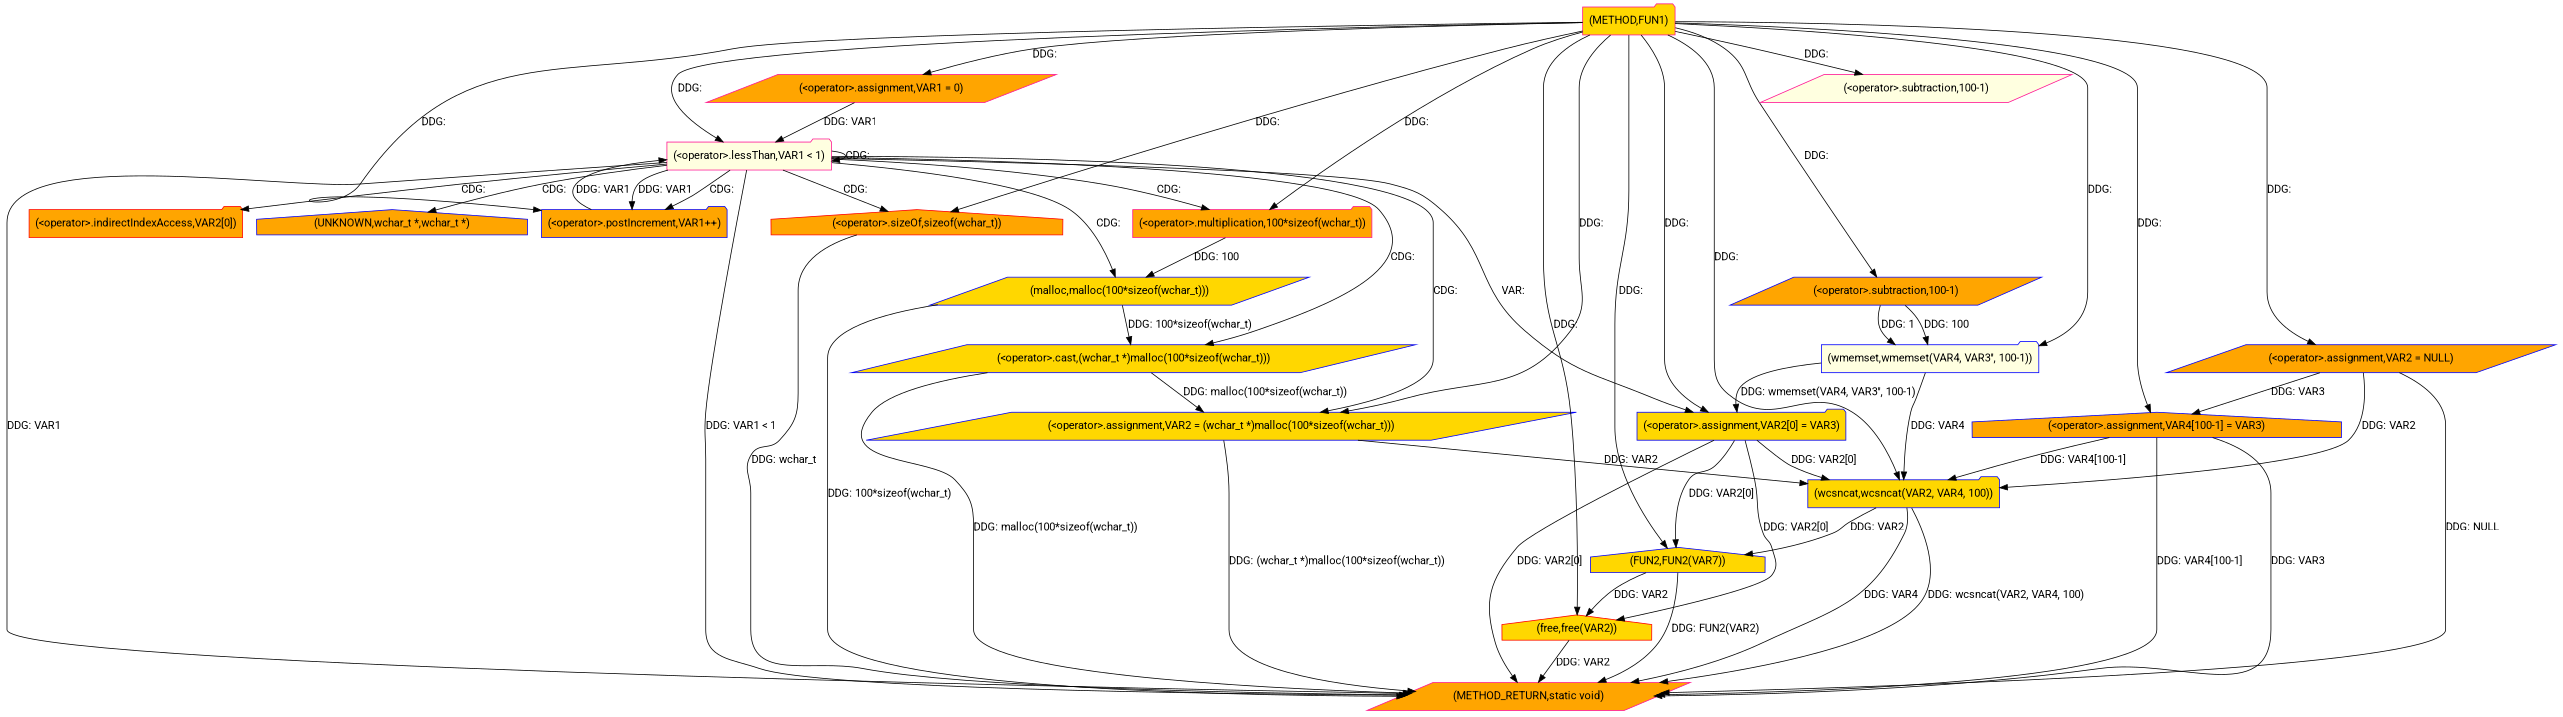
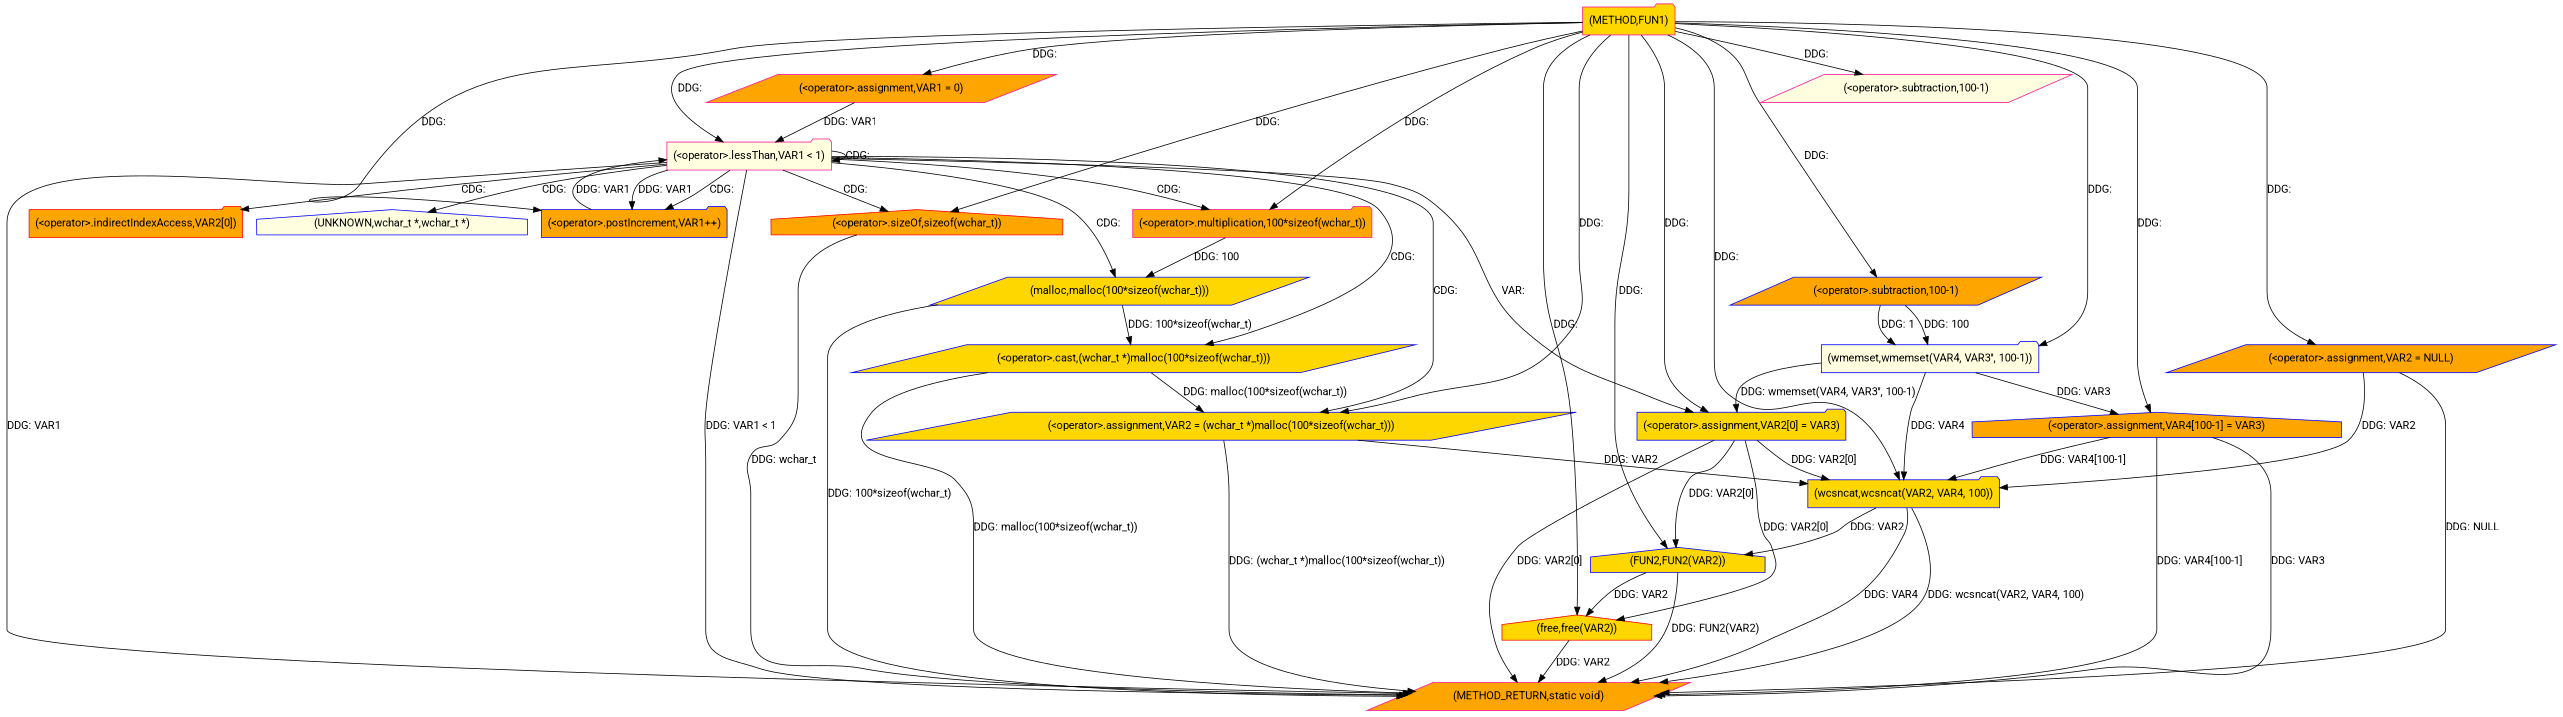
node "(UNKNOWN,wchar_t *,wchar_t *)": fillcolor orange -> lightyellow
edge "(<operator>.assignment,VAR2 = NULL)" -> "(<operator>.assignment,VAR4[100-1] = VAR3)": now "(wmemset,wmemset(VAR4, VAR3'', 100-1))" -> "(<operator>.assignment,VAR4[100-1] = VAR3)"
node "(FUN2,FUN2(VAR7))": label "(FUN2,FUN2(VAR7))" -> "(FUN2,FUN2(VAR2))"
